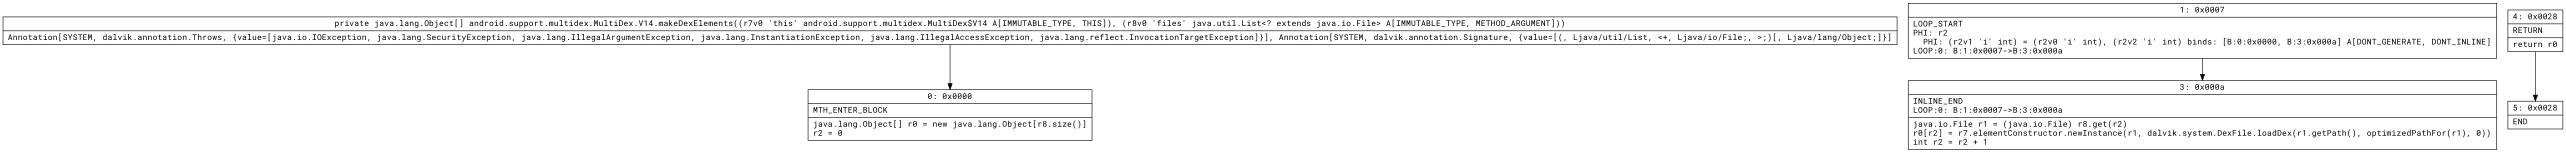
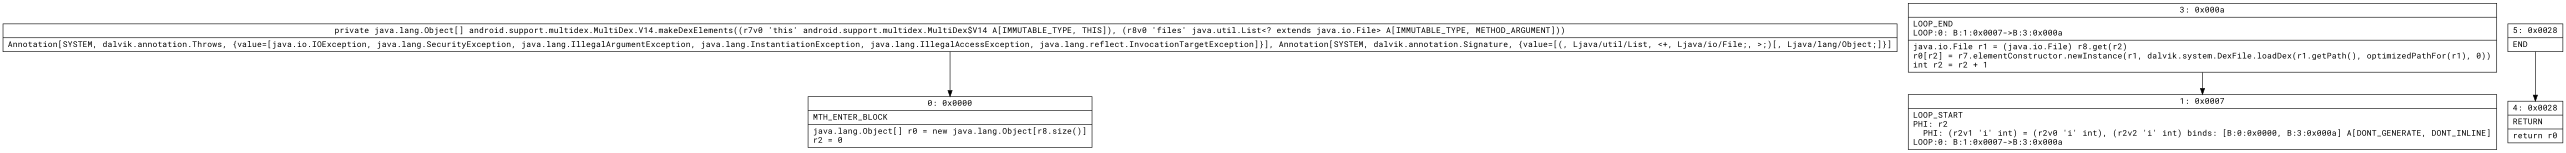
edge "1: 0x0007" -> "3: 0x000a": reversed
edge "4: 0x0028" -> "5: 0x0028": reversed
node "3: 0x000a": text "INLINE_END" -> "LOOP_END"
